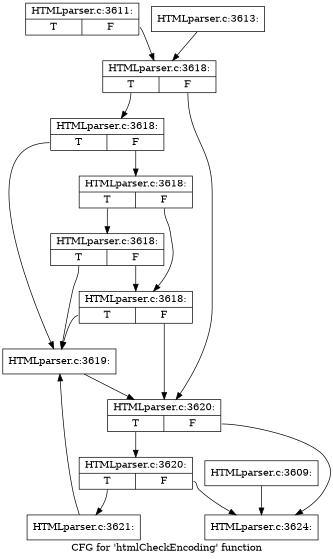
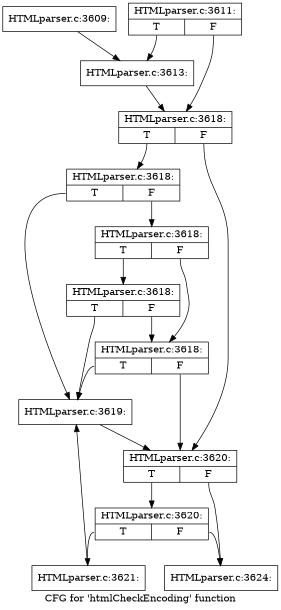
edge "HTMLparser.c:3611:" -> "HTMLparser.c:3613:": added
edge "HTMLparser.c:3609:" -> "HTMLparser.c:3624:": now "HTMLparser.c:3609:" -> "HTMLparser.c:3613:"
